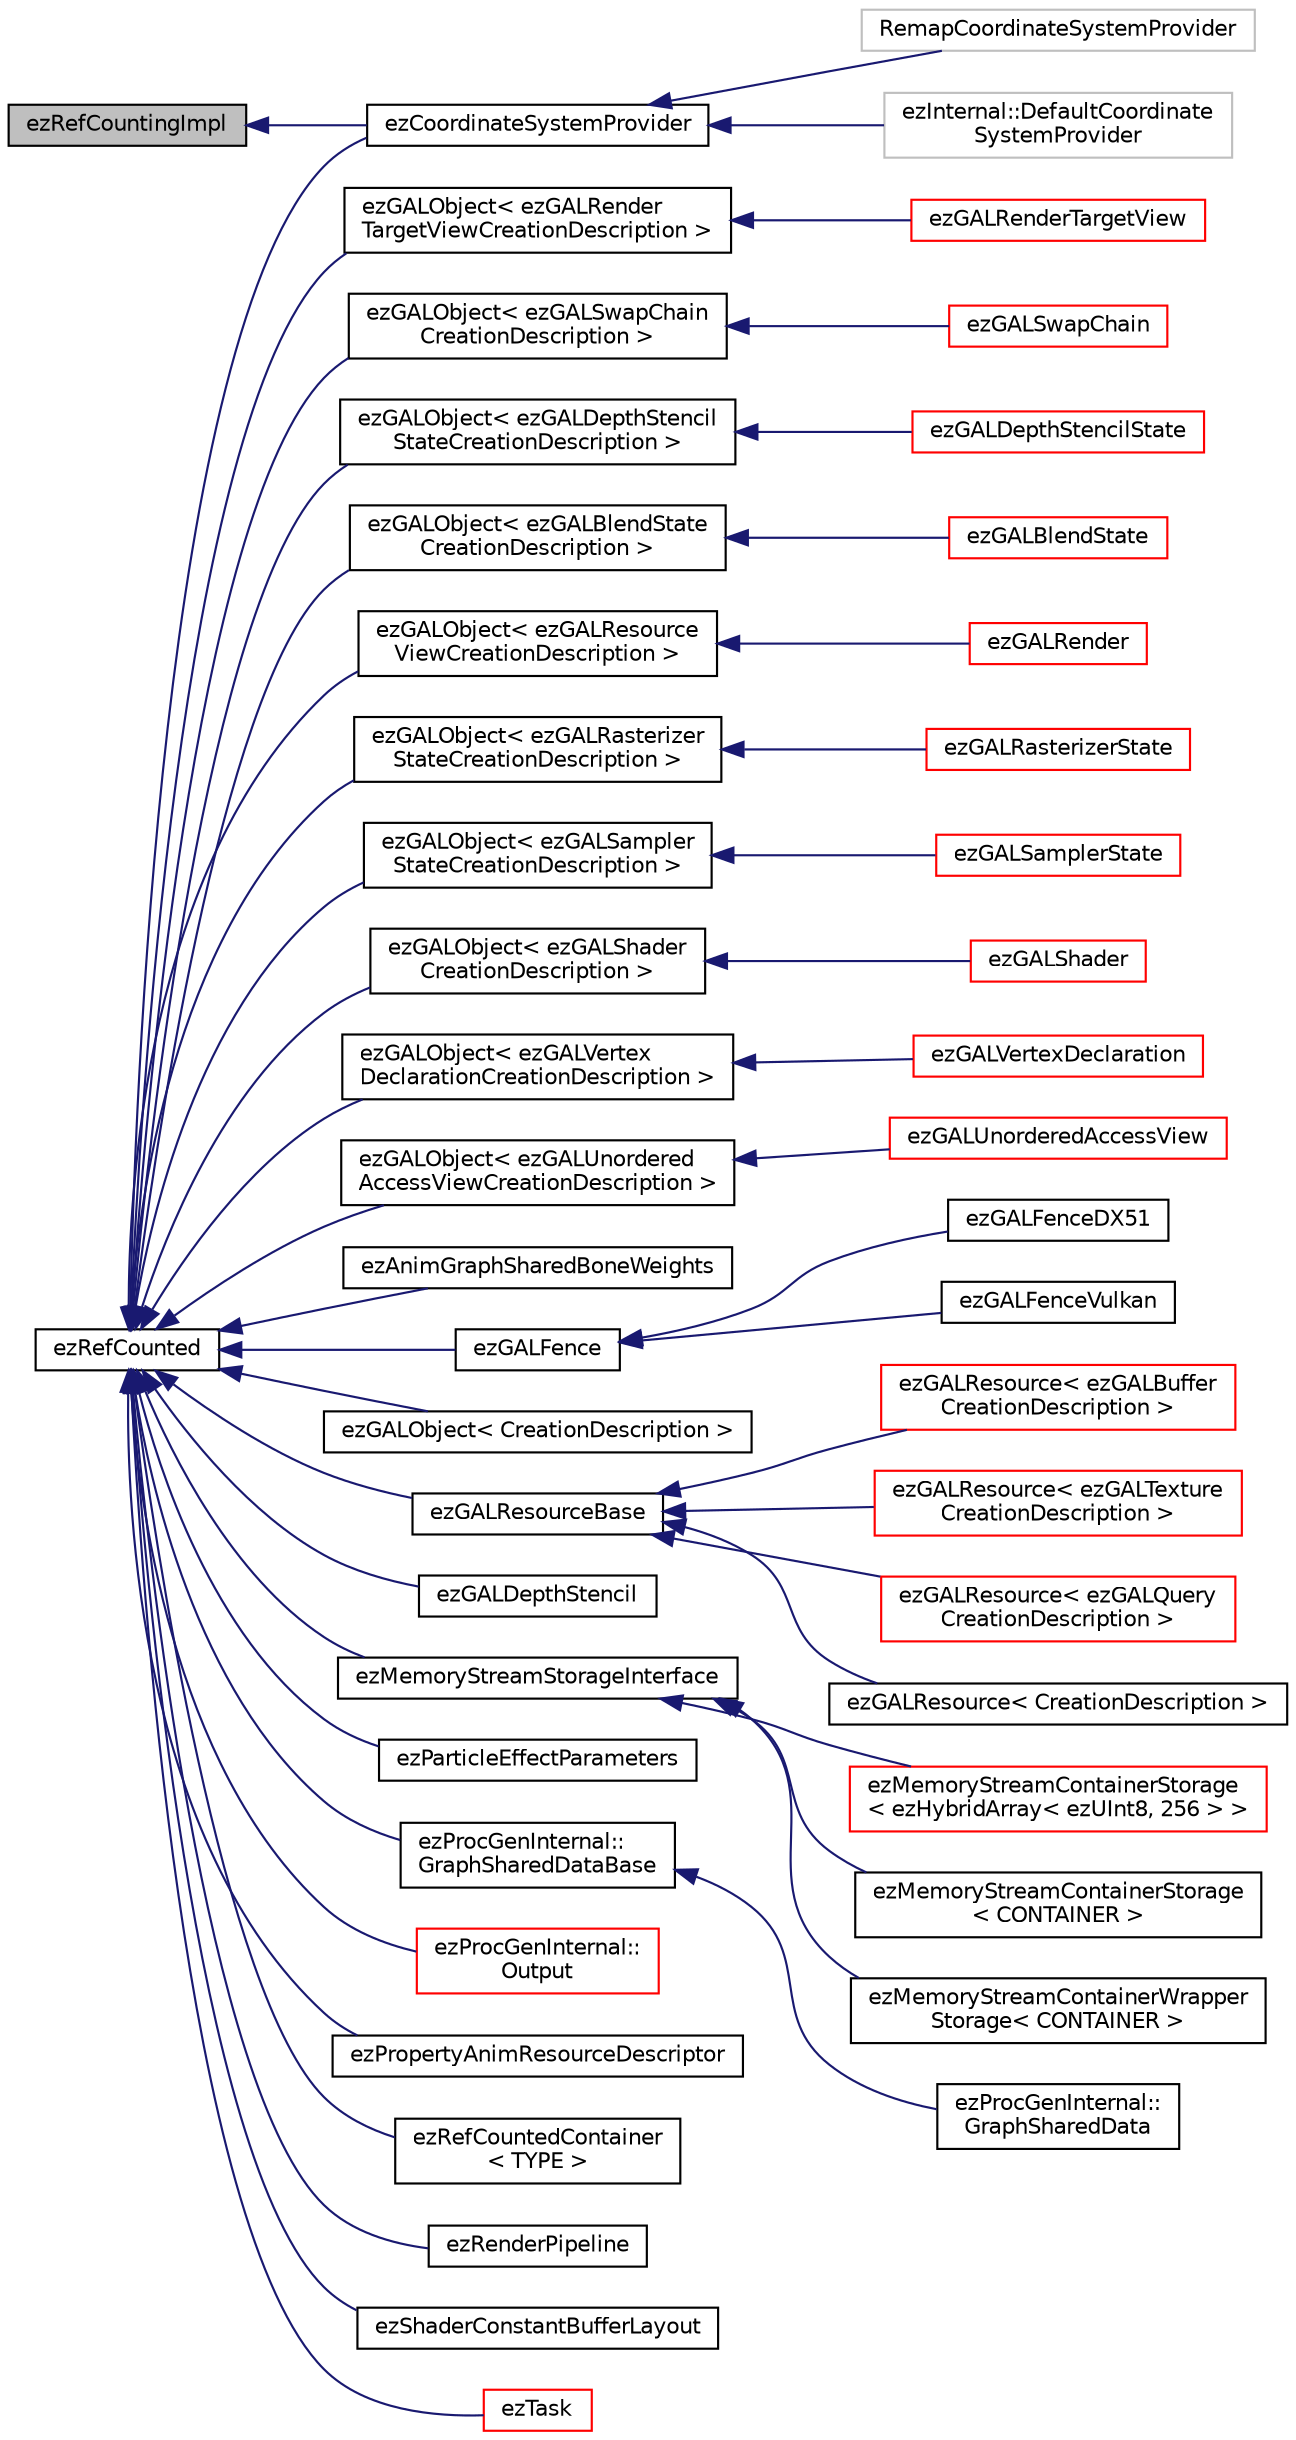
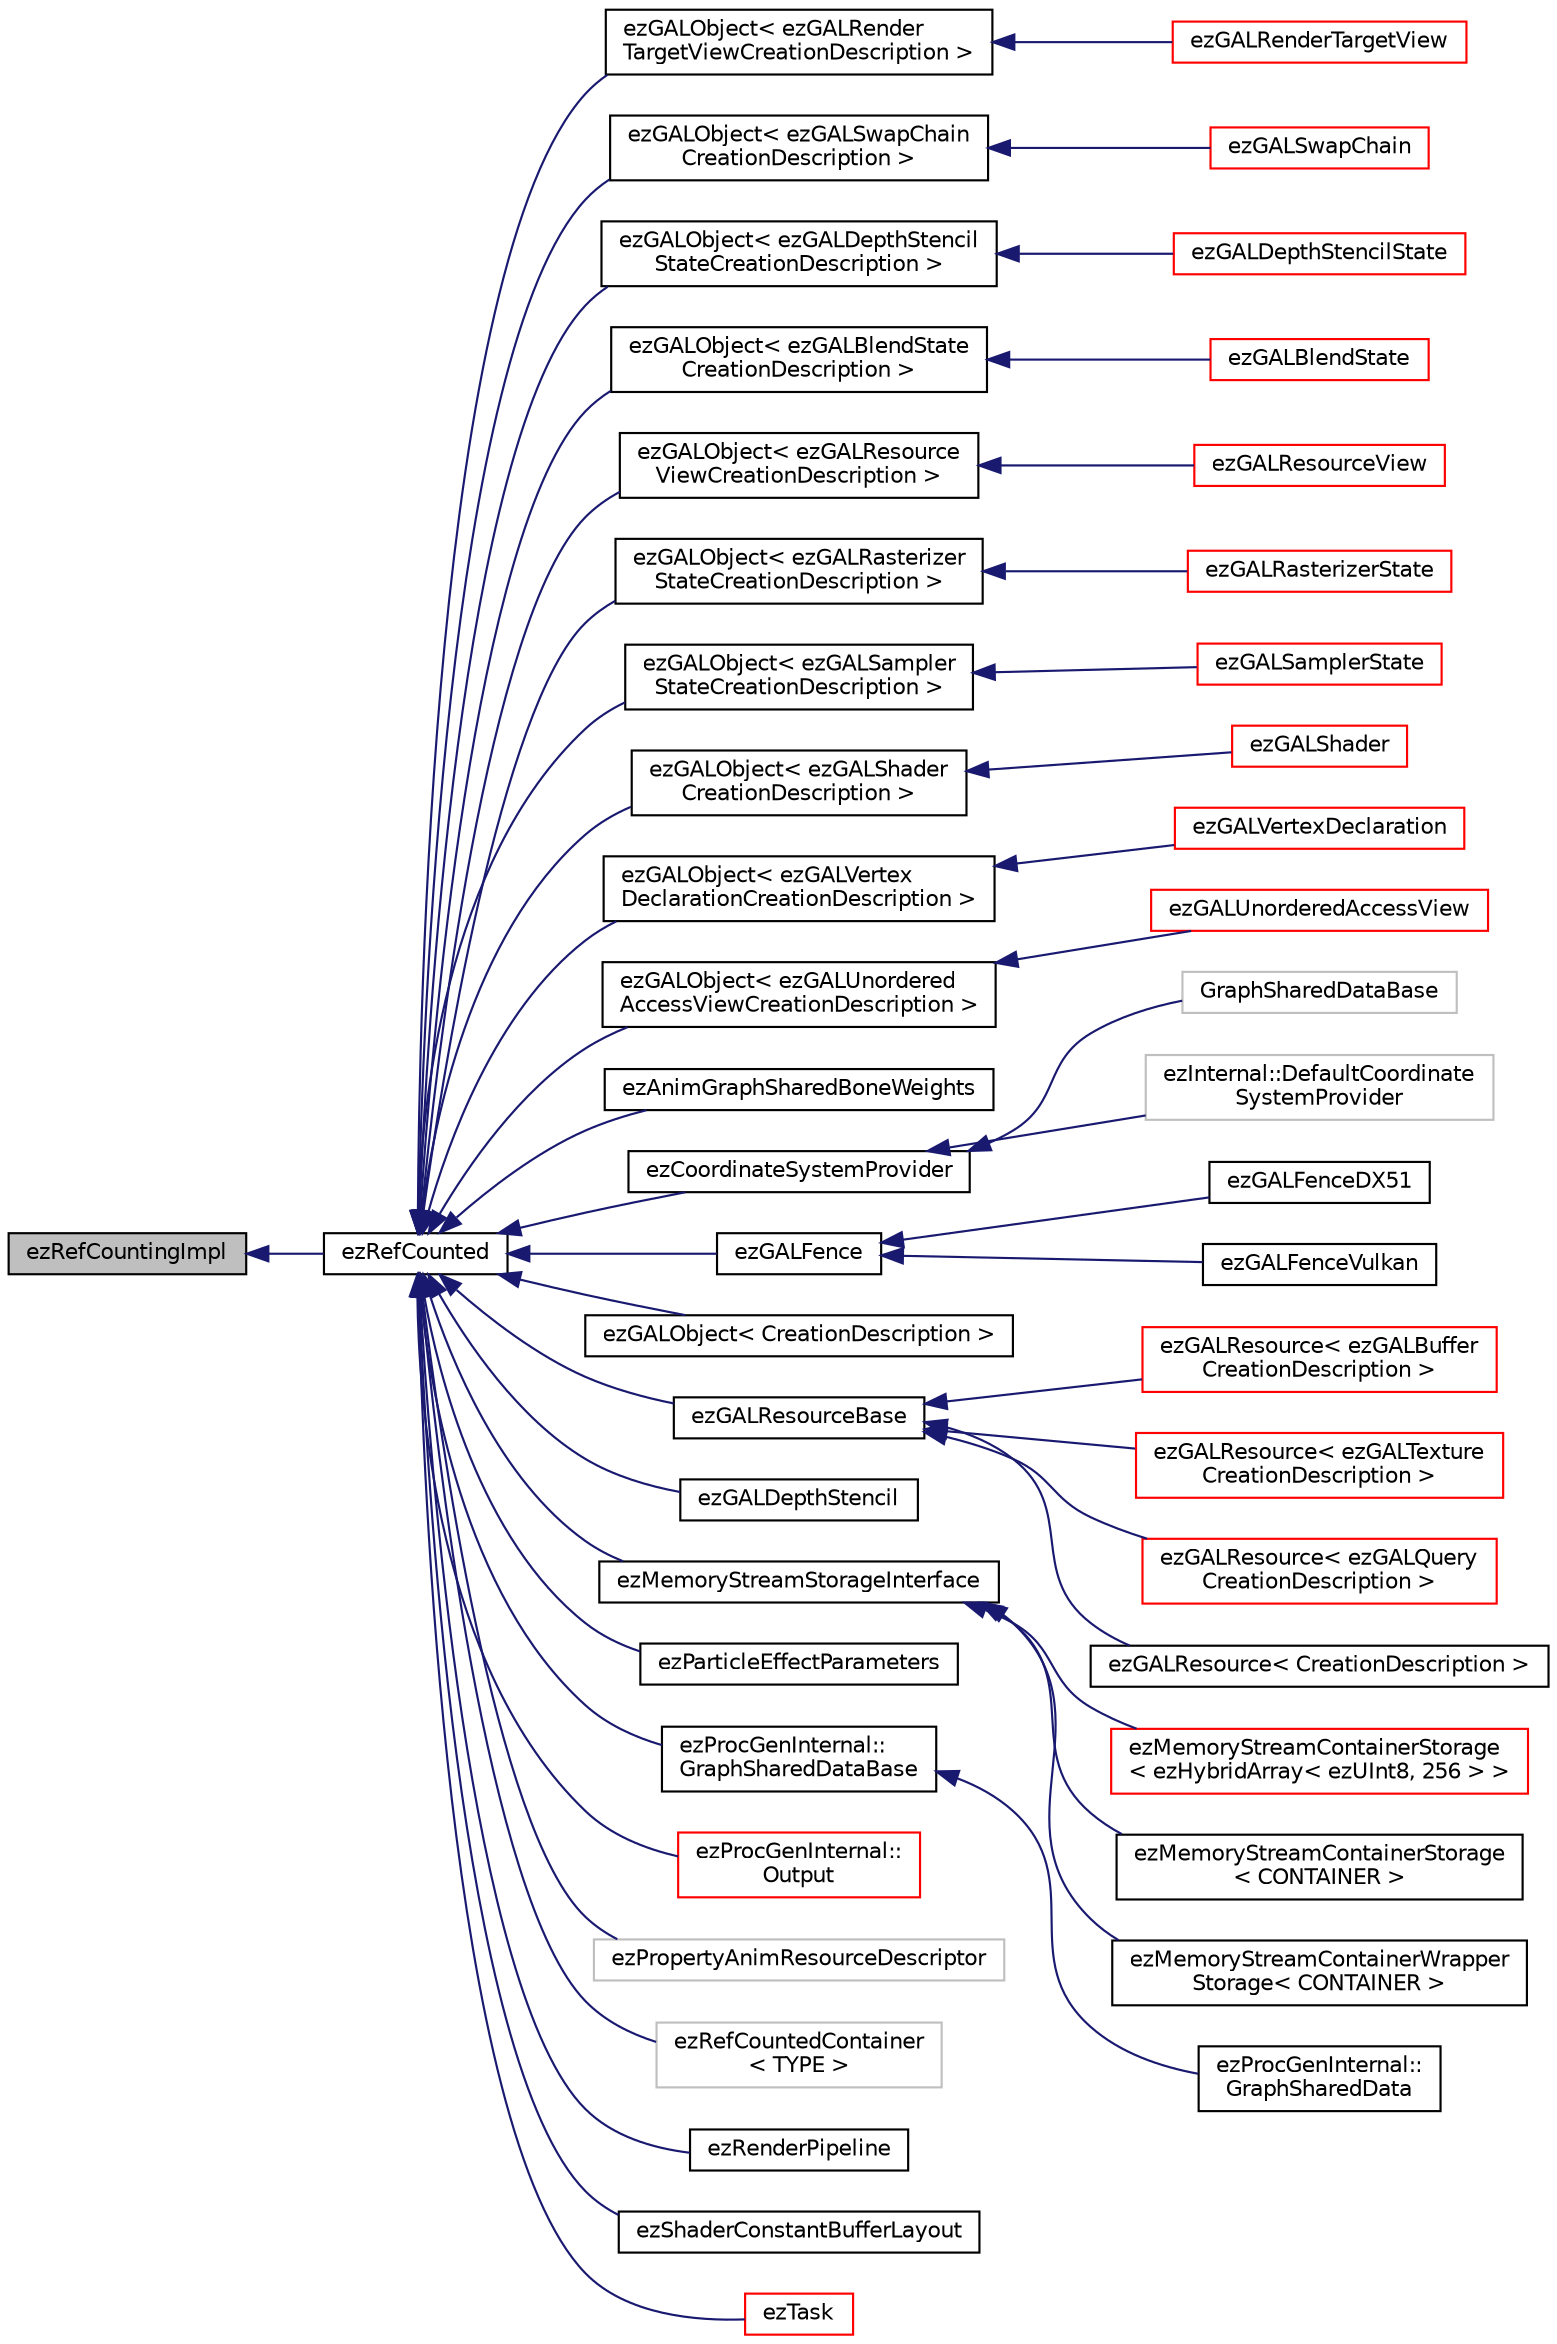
node "RemapCoordinateSystemProvider": label "RemapCoordinateSystemProvider" -> "GraphSharedDataBase"
edge "ezCoordinateSystemProvider" -> "ezRefCountingImpl": now "ezRefCounted" -> "ezRefCountingImpl"
node "ezGALRender": label "ezGALRender" -> "ezGALResourceView"
node "ezPropertyAnimResourceDescriptor": color black -> grey75
node "ezRefCountedContainer < TYPE >": color black -> grey75
